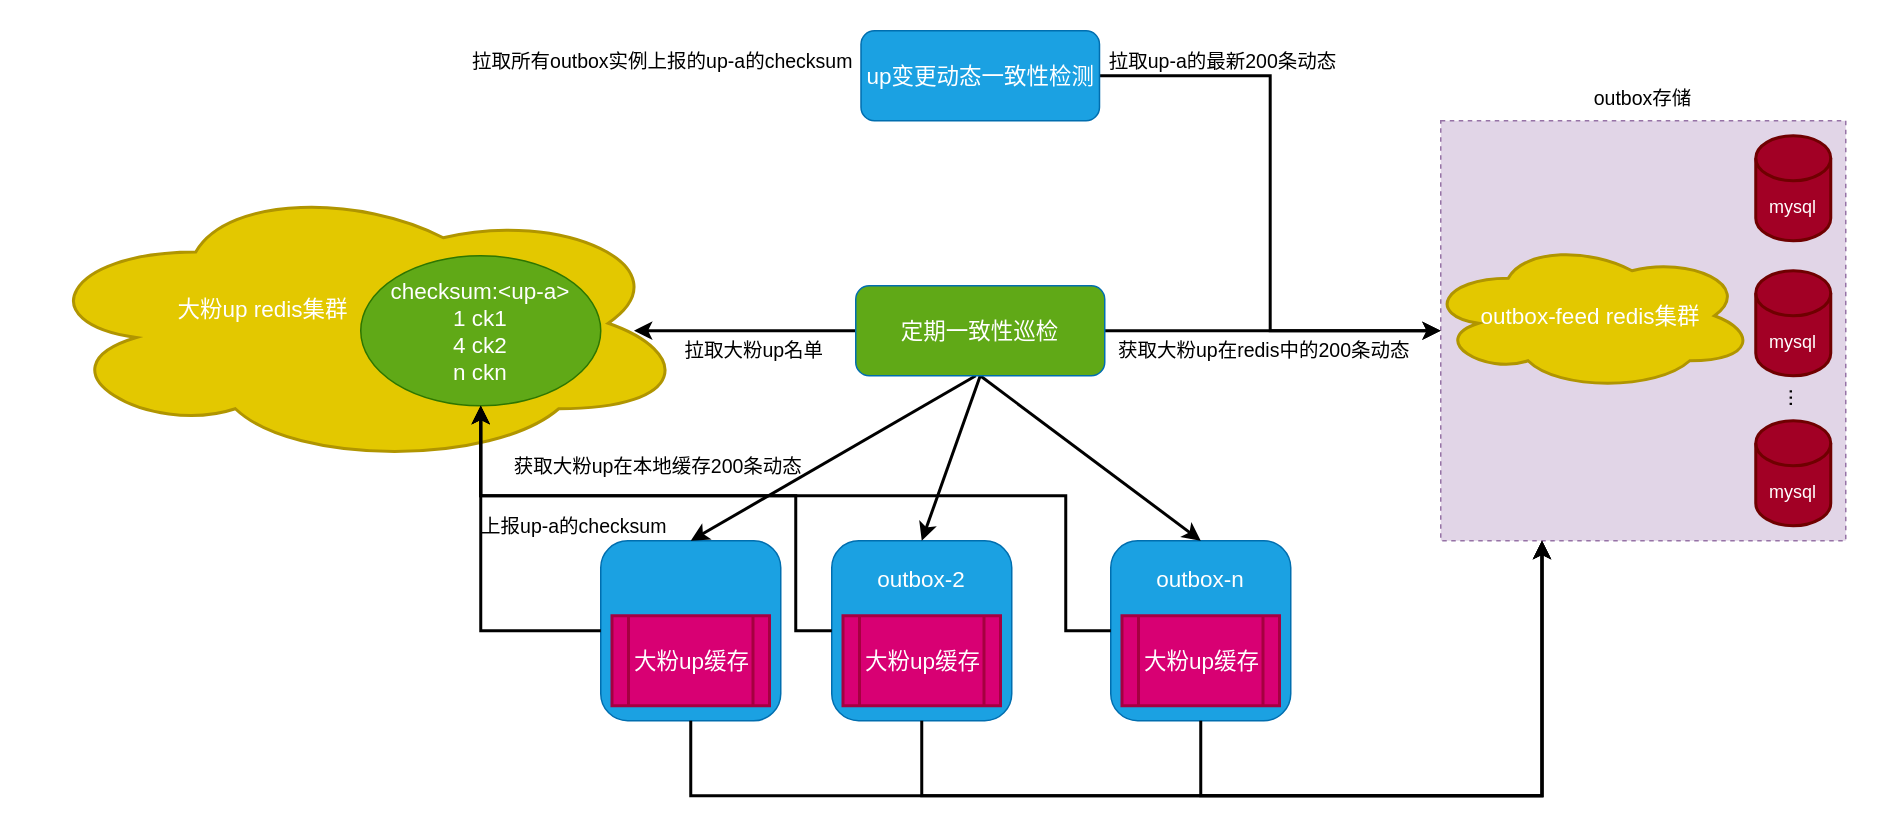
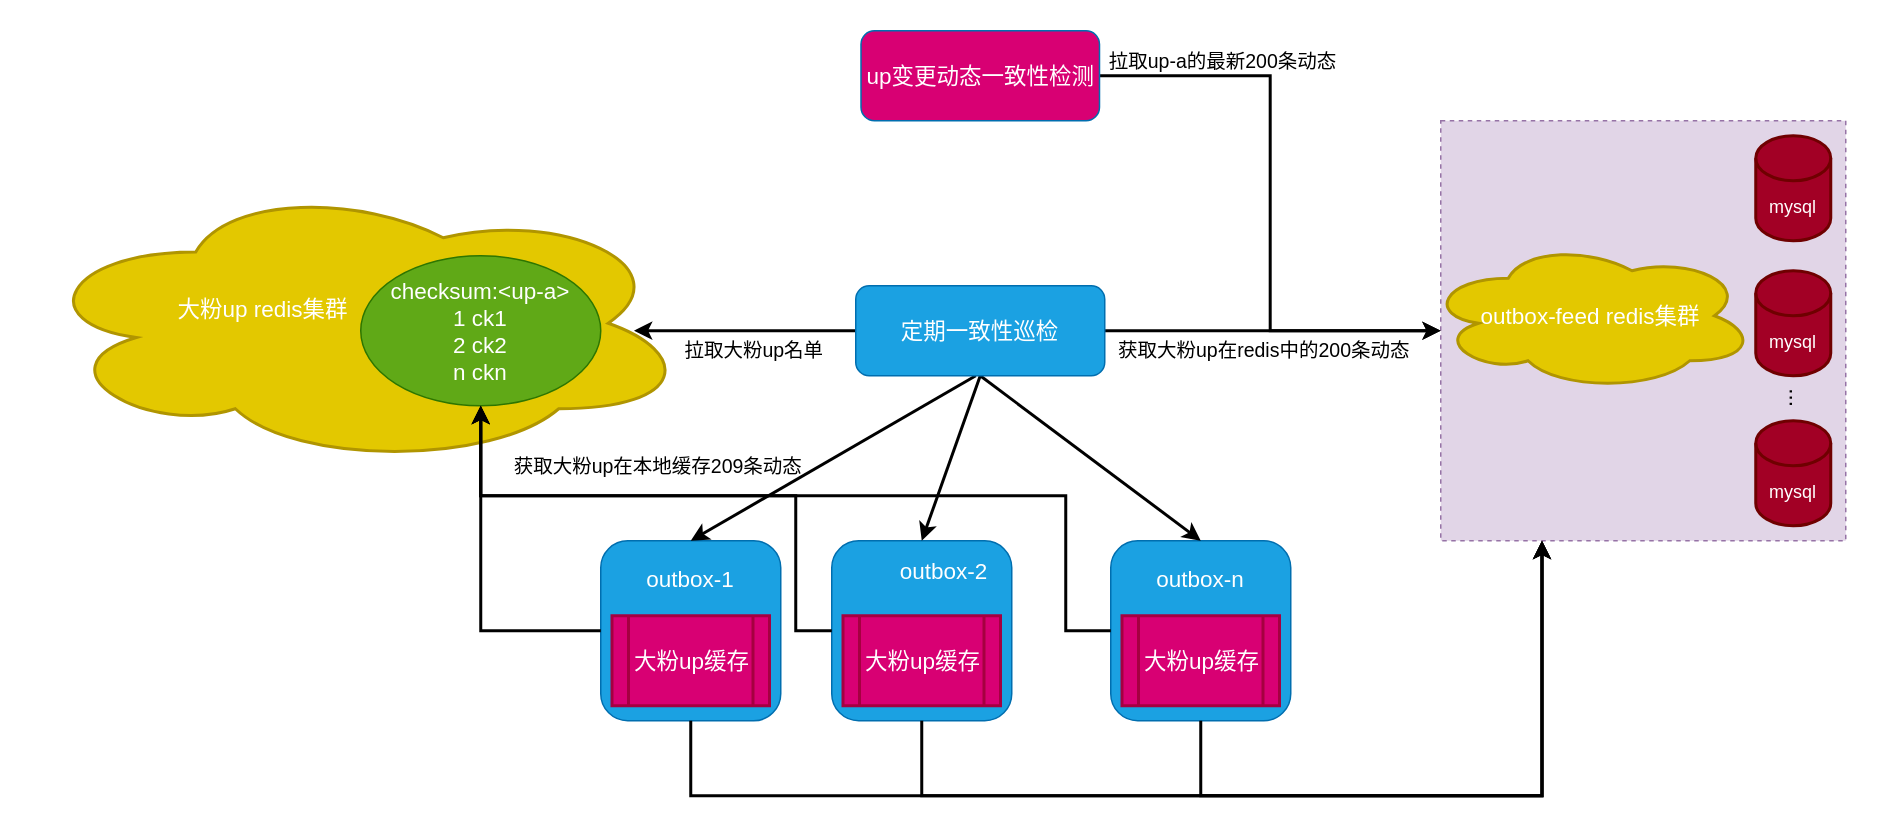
node "拉取所有outbox实例上报的up-a的checksum": removed
node "up变更动态一致性检测": fillcolor #1ba1e2 -> #d80073
node "outbox存储": removed
node "checksum:<up-a> 1 ck1 4 ck2 n ckn": label "checksum:<up-a> 1 ck1 4 ck2 n ckn" -> "checksum:<up-a> 1 ck1 2 ck2 n ckn"
node "定期一致性巡检": fillcolor #60a917 -> #1ba1e2
node "获取大粉up在本地缓存200条动态": label "获取大粉up在本地缓存200条动态" -> "获取大粉up在本地缓存209条动态"
node "上报up-a的checksum": removed
node "outbox-1": added
node "outbox-2": moved (922, 578) -> (944, 571)
